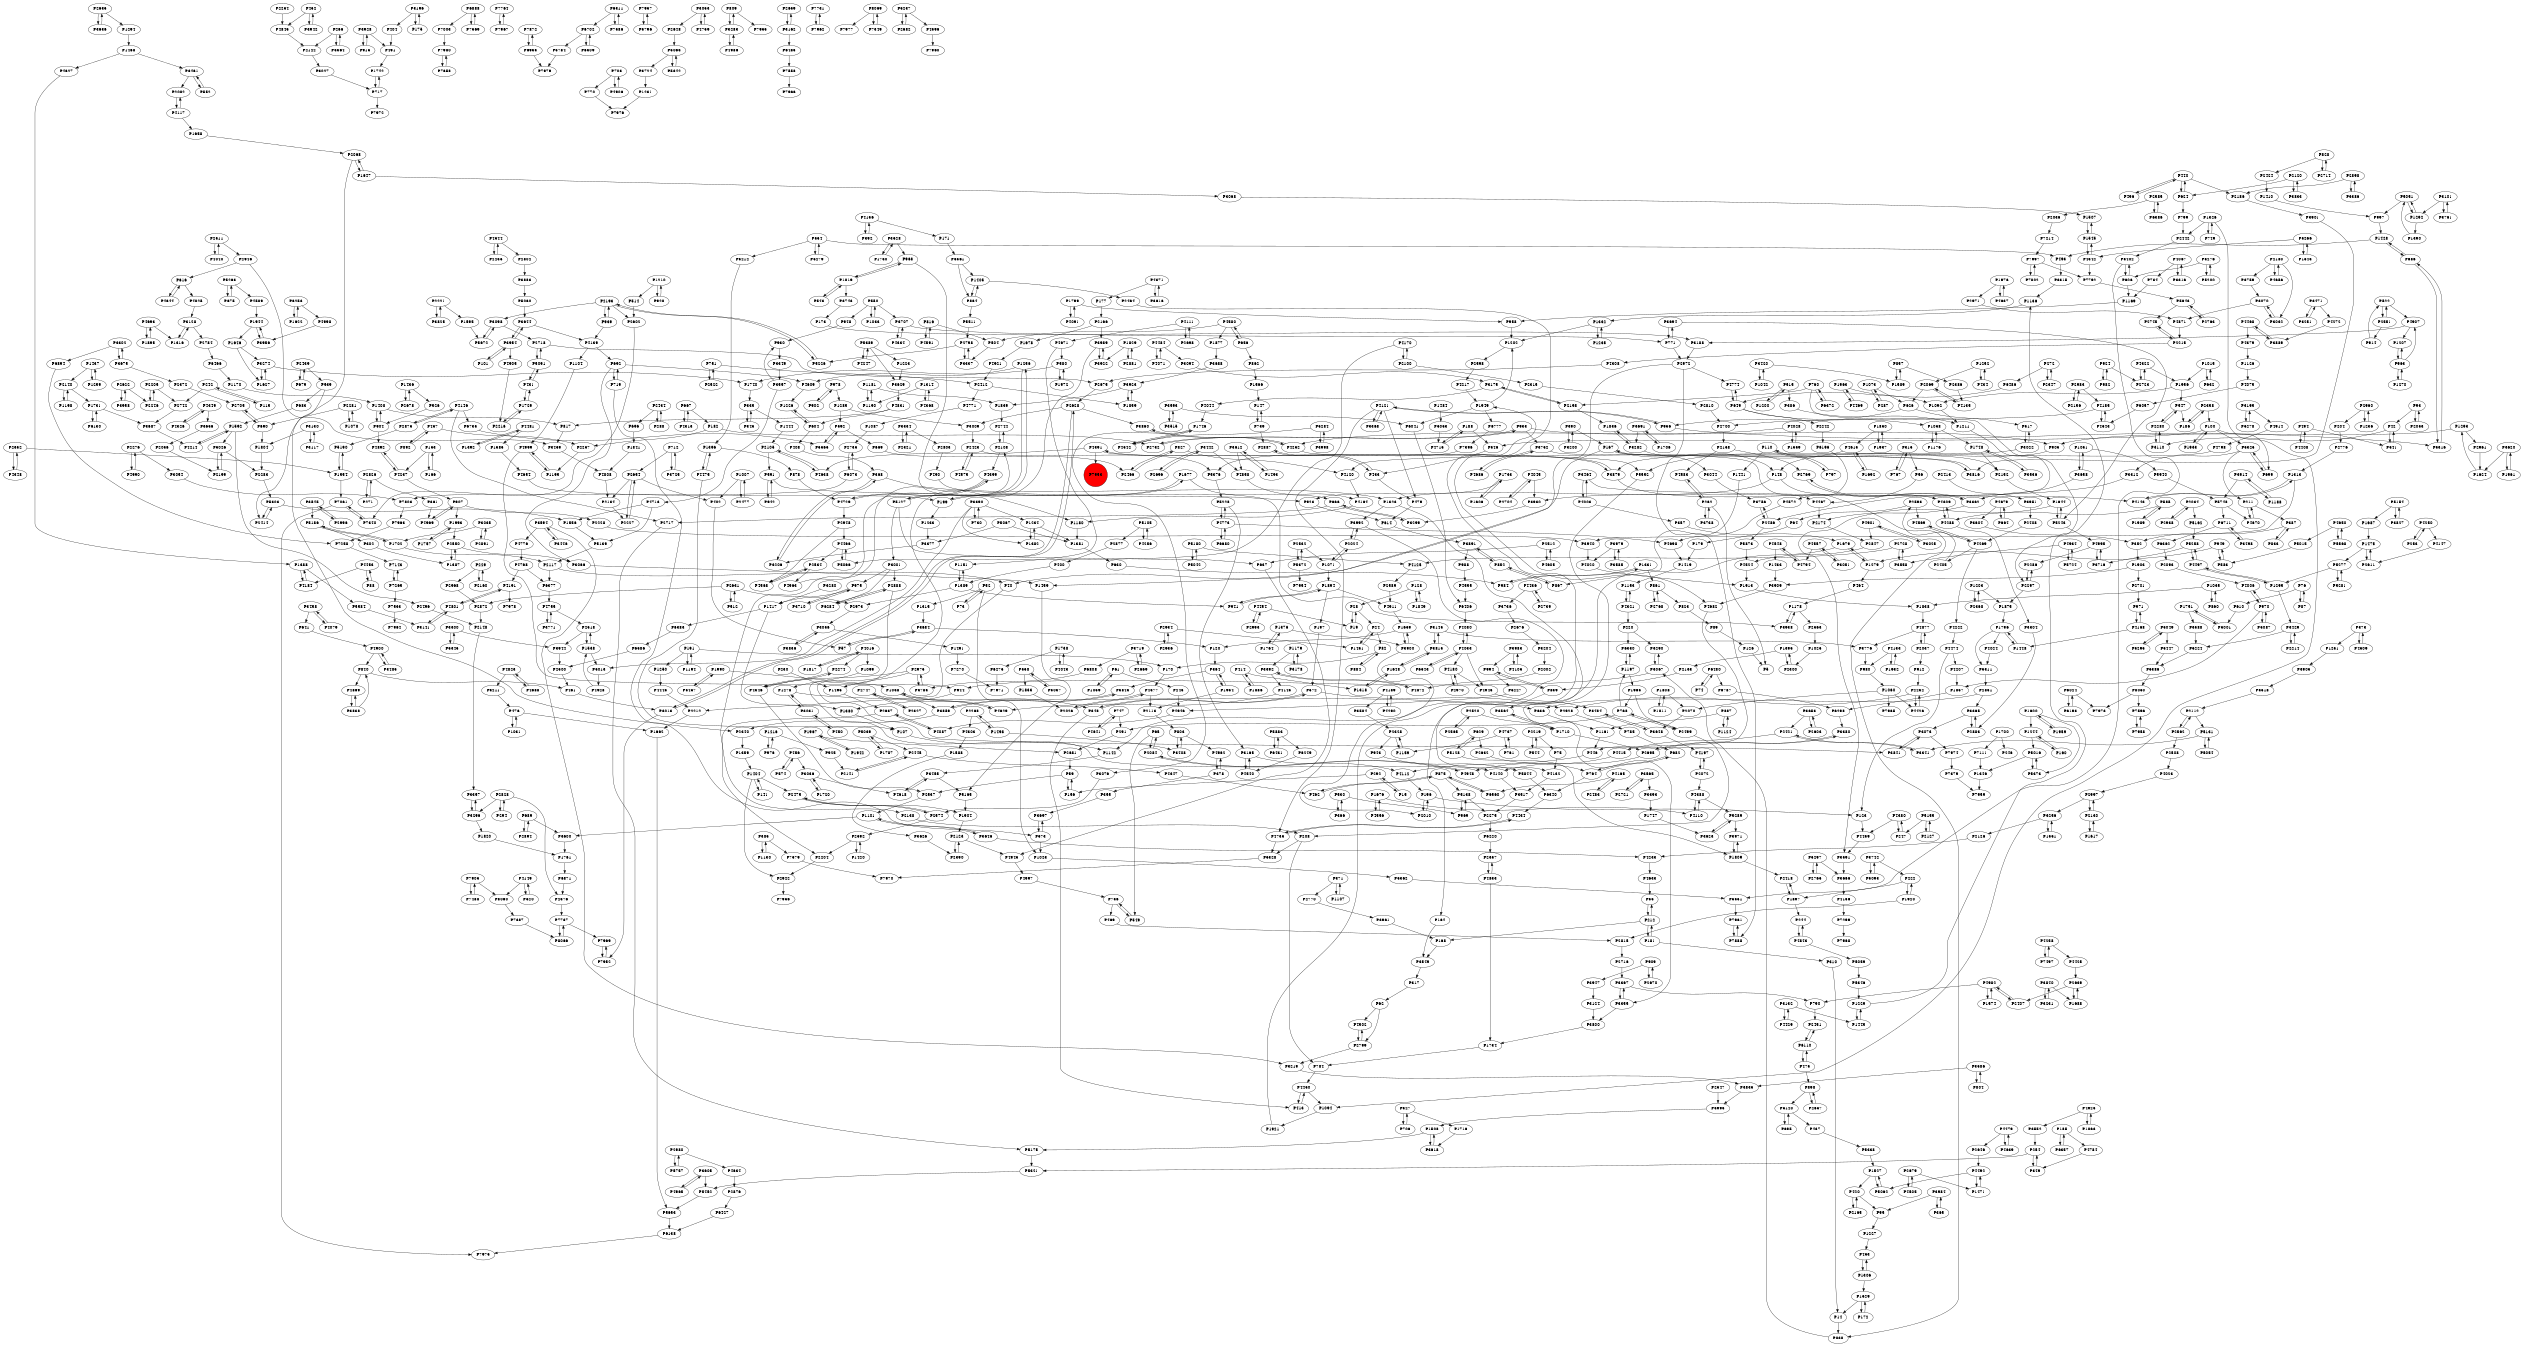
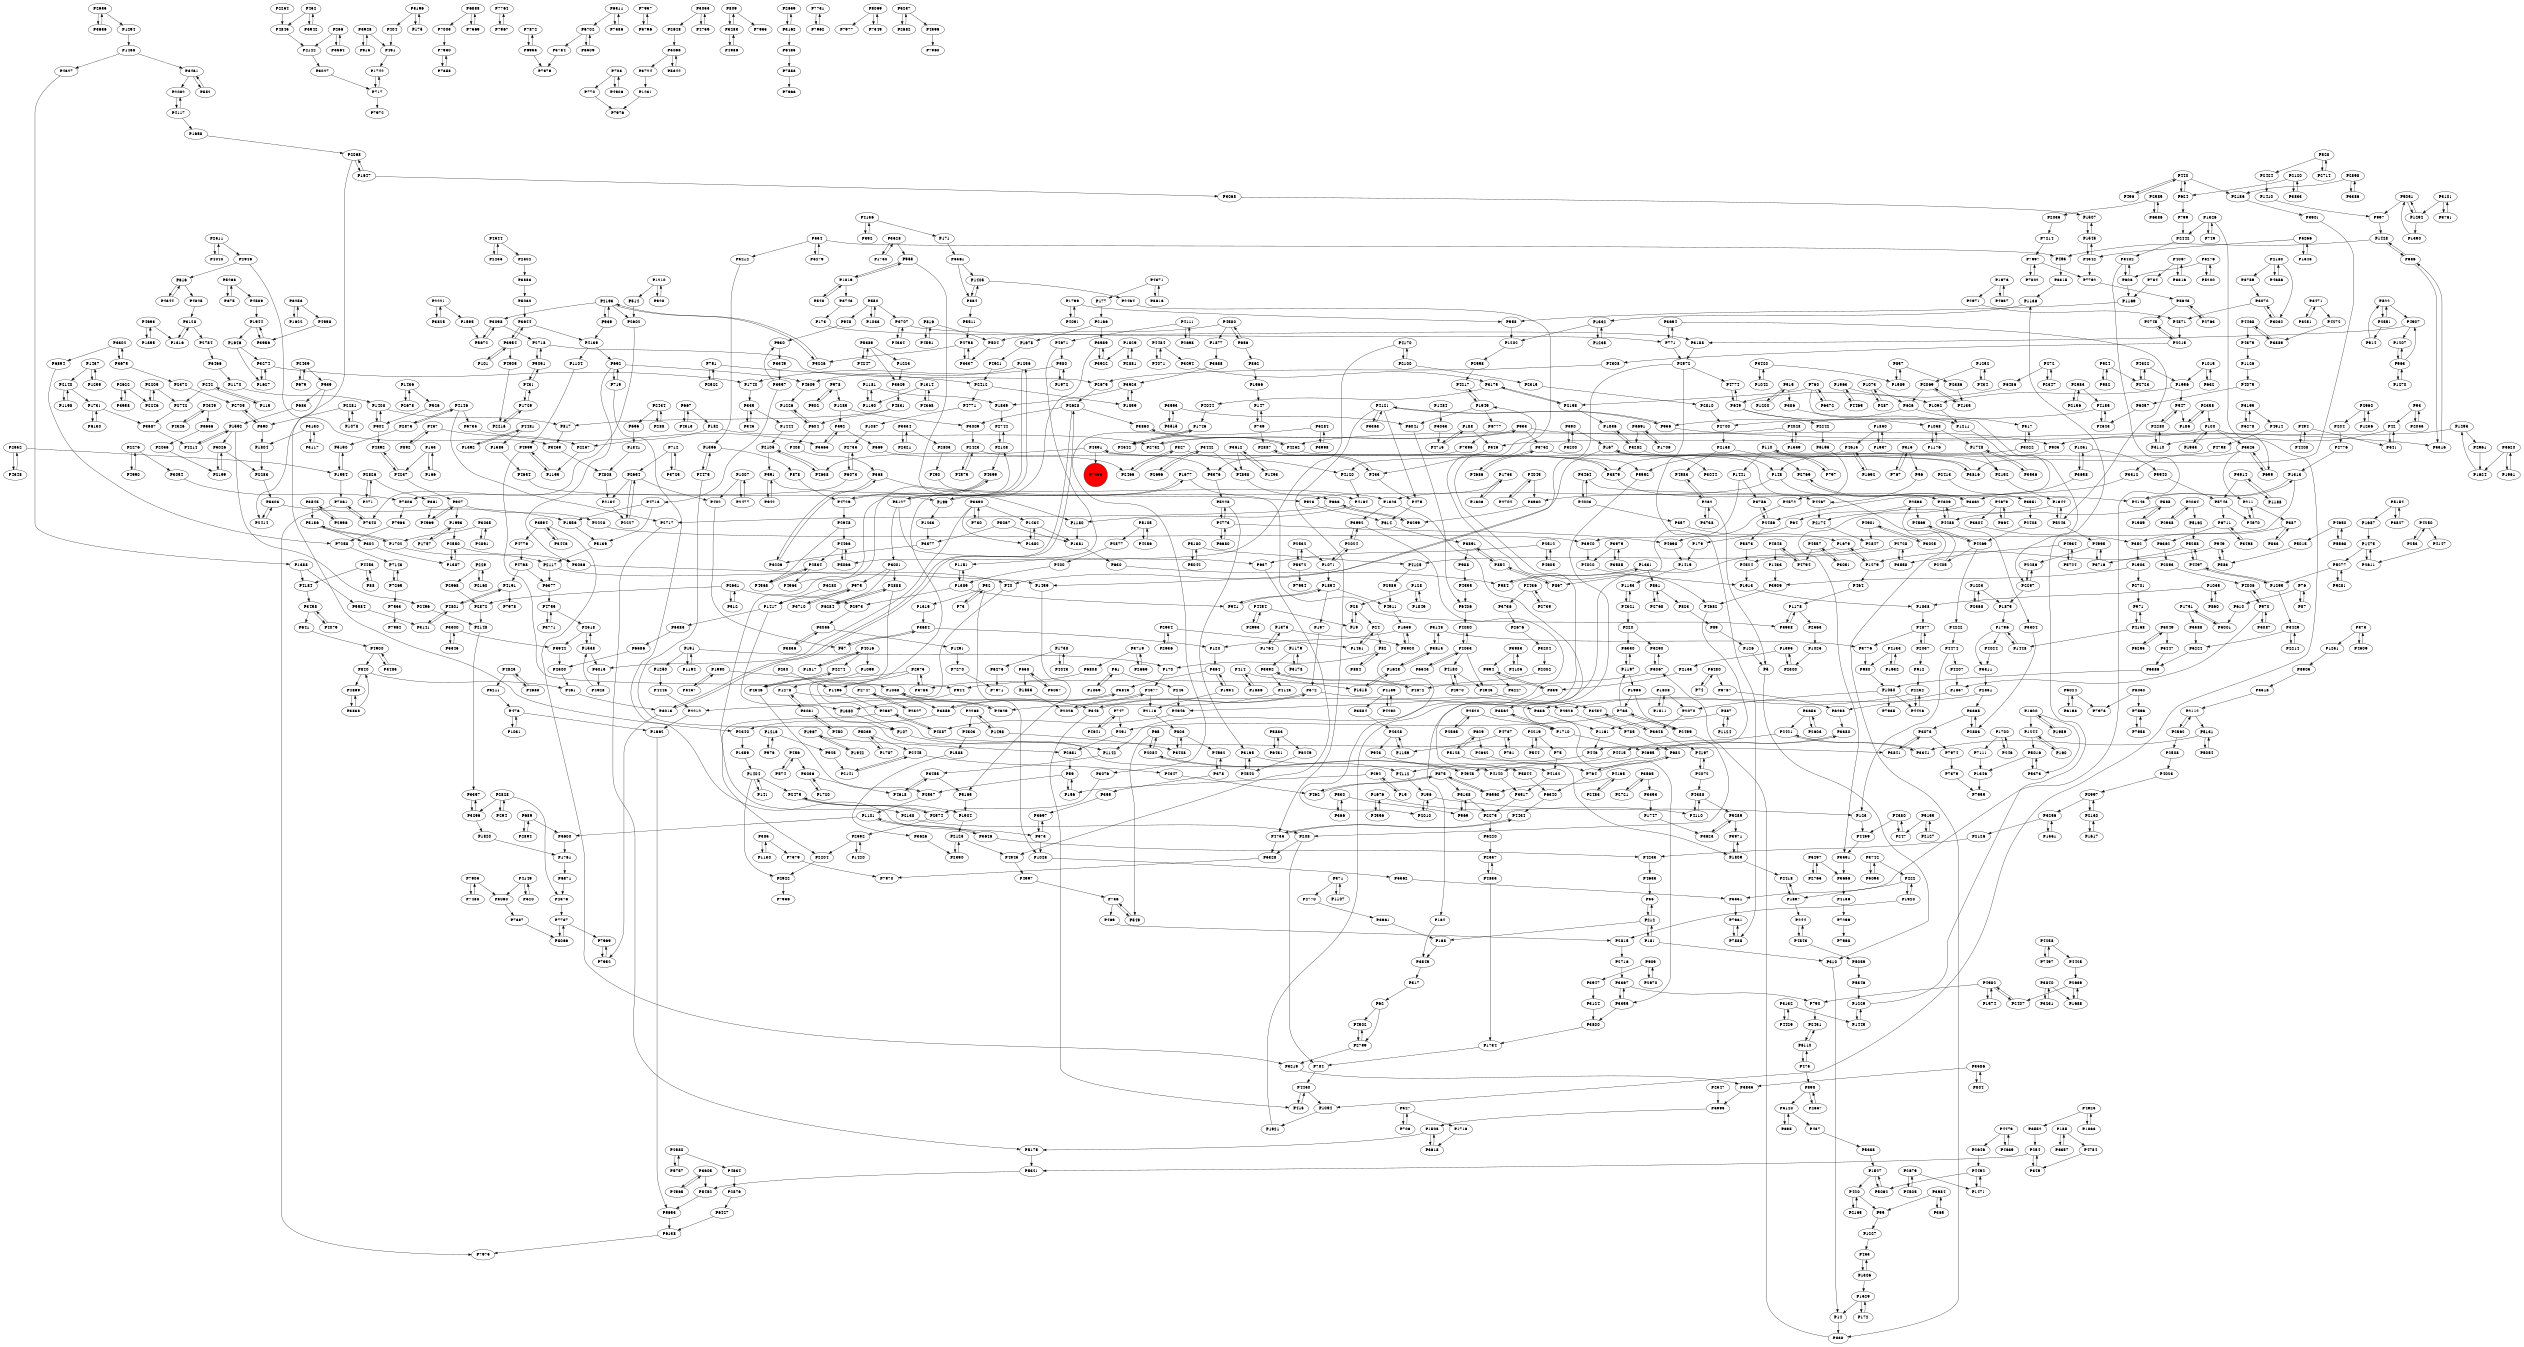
edge "P1949" -> "P1202": now "P1949" -> "P4217"
edge "P3044" -> "P3756": now "P1441" -> "P3756"
edge "P4184" -> "P1388": now "P4184" -> "P3458"
edge "P5386" -> "P8050": now "P5386" -> "P1060"
edge "P246" -> "P1700": added
edge "P5" -> "P310": added
